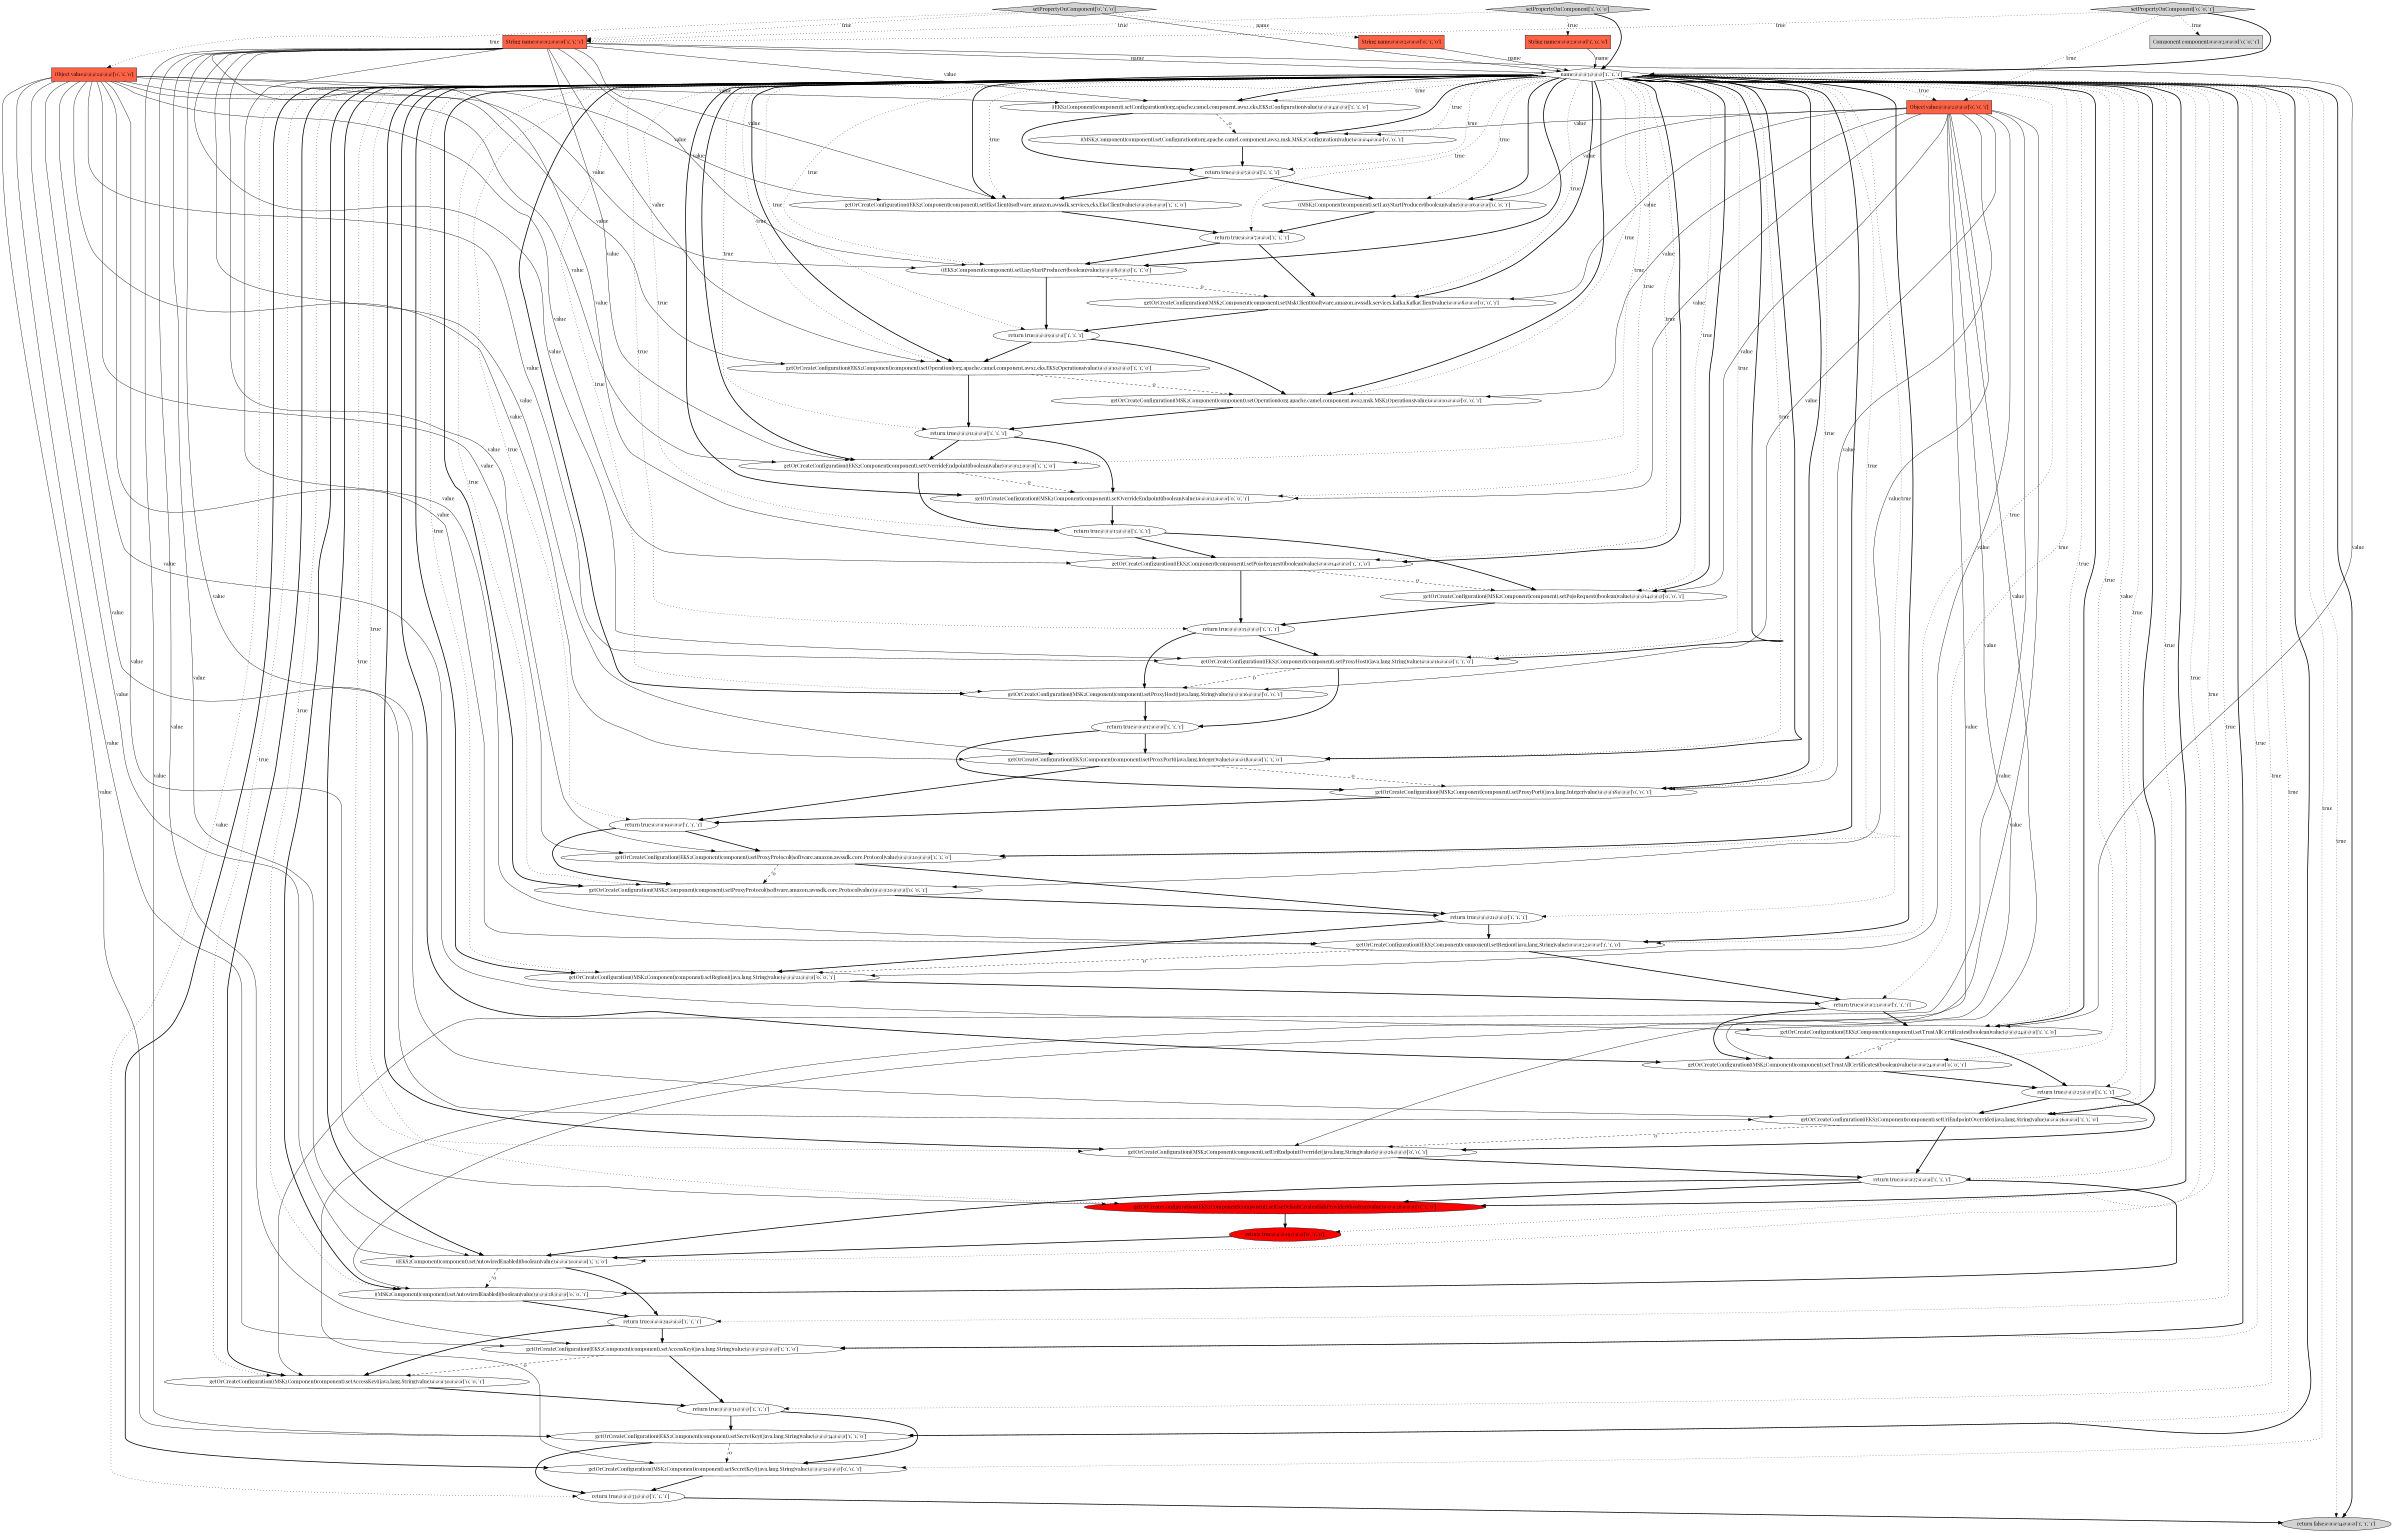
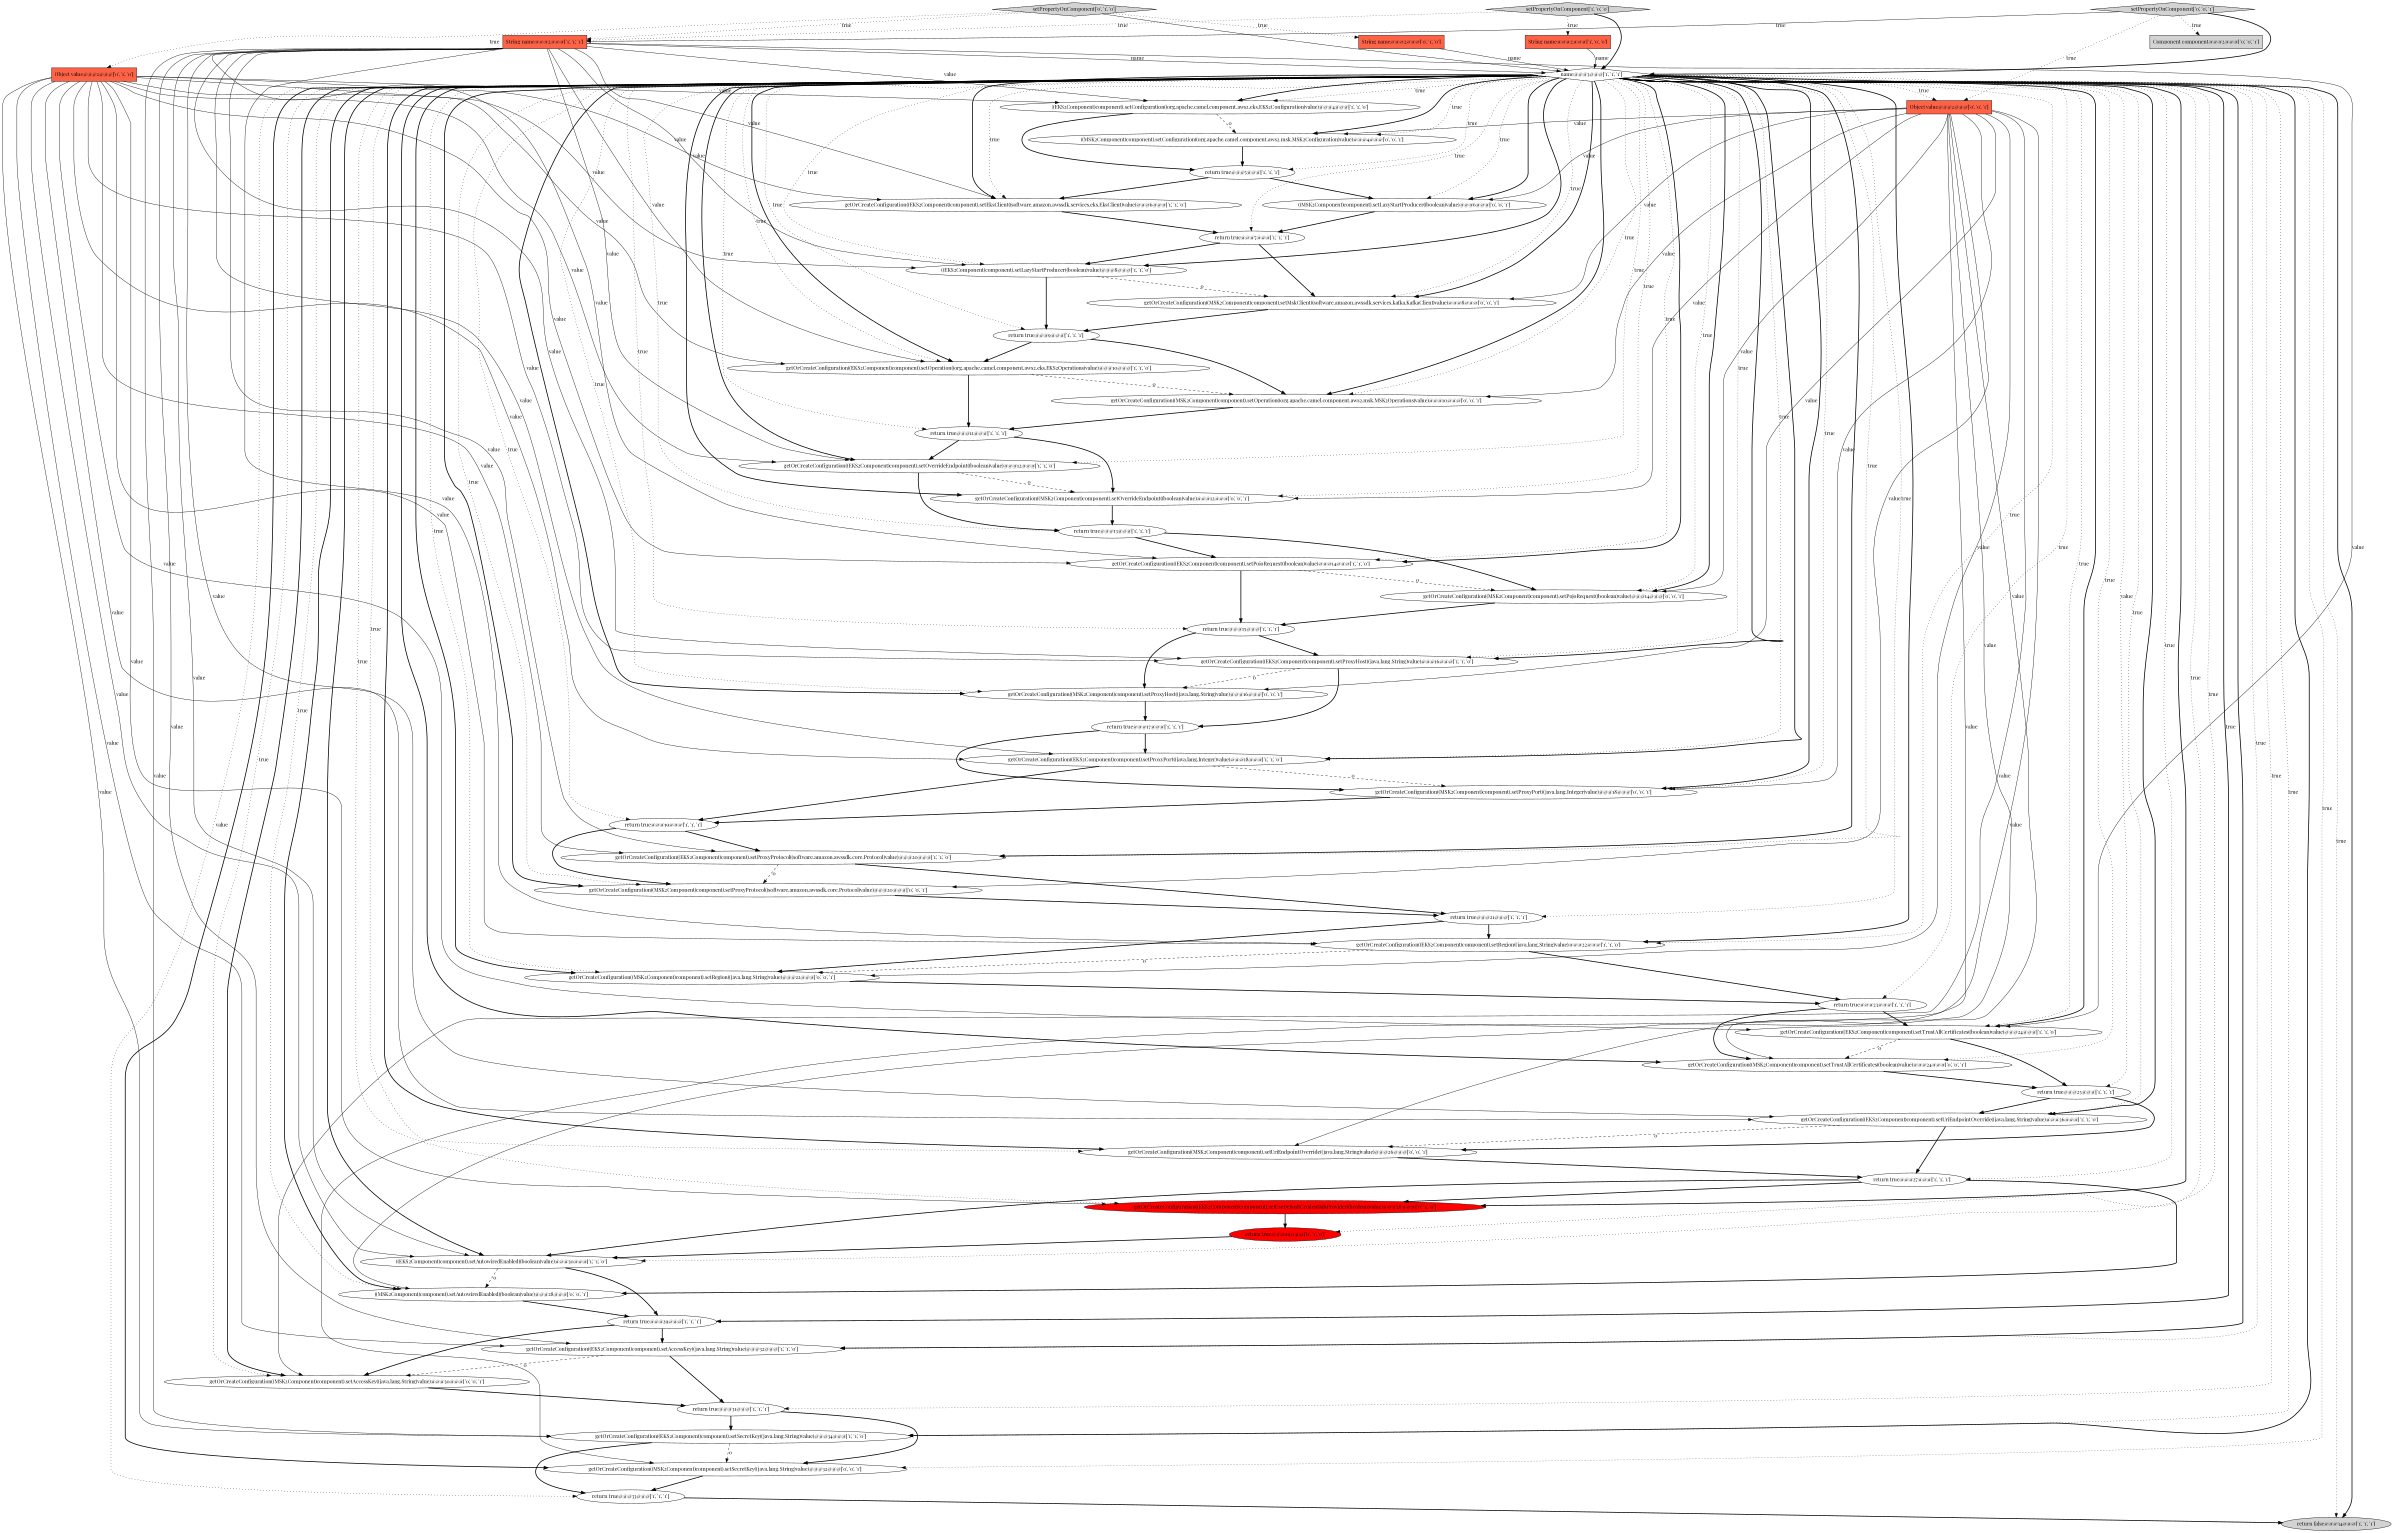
edge "setPropertyOnComponent['0', '1', '0']" -> "String name@@@2@@@['0', '1', '0']": label "name" -> "true"
edge "setPropertyOnComponent['0', '0', '1']" -> "String name@@@2@@@['1', '1', '1']": style dotted -> solid
edge "name@@@3@@@['1', '1', '1']" -> "return true@@@29@@@['1', '1', '1']": style dotted -> bold
